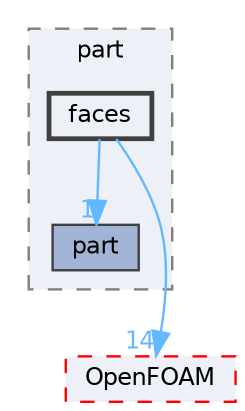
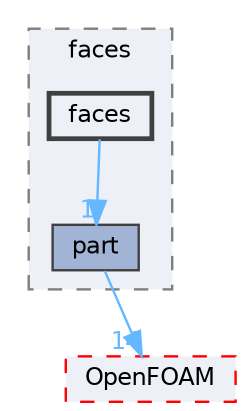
cluster "part": label "part" -> "faces"
edge "faces" -> "OpenFOAM": now "part" -> "OpenFOAM"
